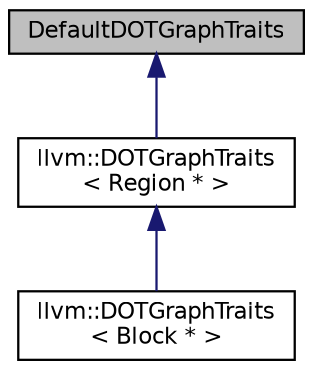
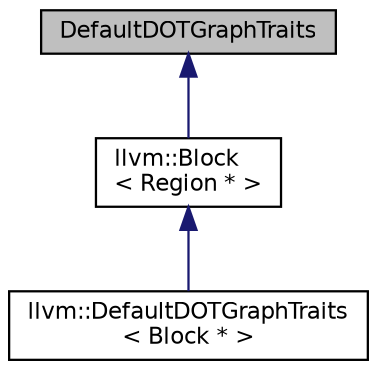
node "llvm::DOTGraphTraits < Region * >": label "llvm::DOTGraphTraits < Region * >" -> "llvm::Block < Region * >"
node "llvm::DOTGraphTraits < Block * >": label "llvm::DOTGraphTraits < Block * >" -> "llvm::DefaultDOTGraphTraits < Block * >"
